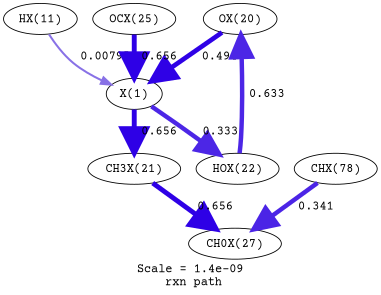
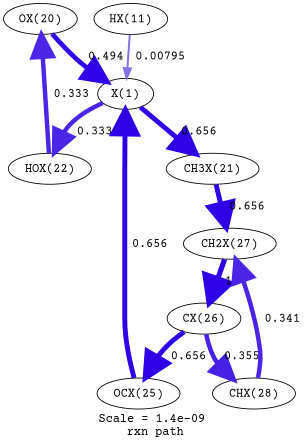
edge "HOX(22)" -> "OX(20)": label " 0.633" -> " 0.333"
node "CHX(78)": label "CHX(78)" -> "CHX(28)"
node "CH0X(27)": label "CH0X(27)" -> "CH2X(27)"
node "CX(26)": added
